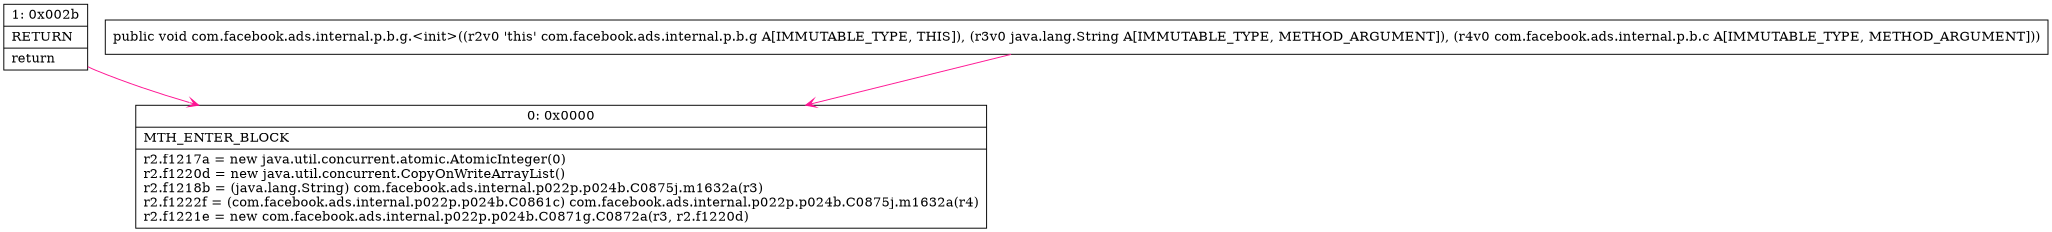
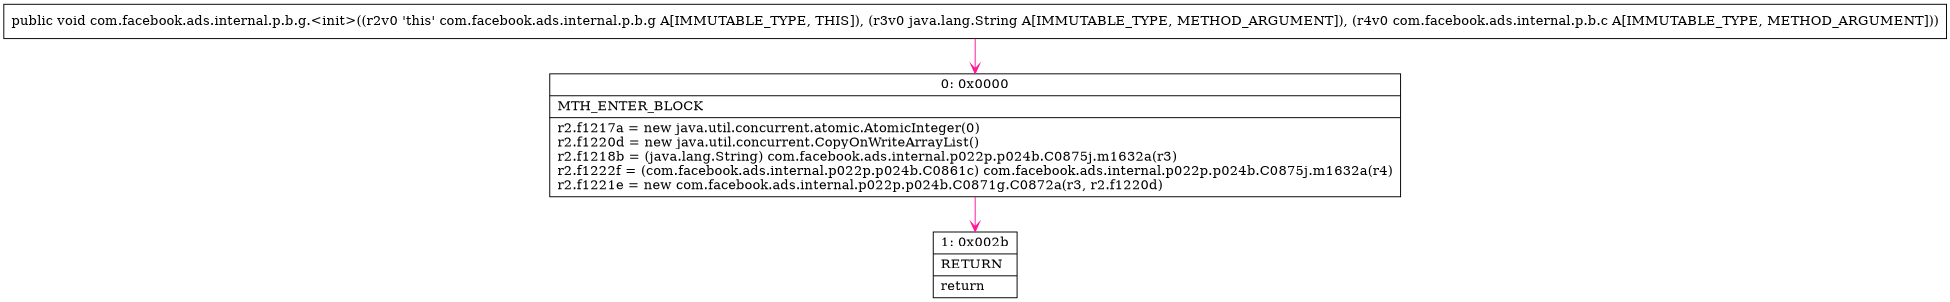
edge "1: 0x002b" -> "0: 0x0000": reversed
